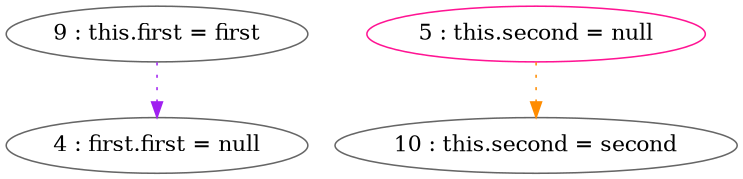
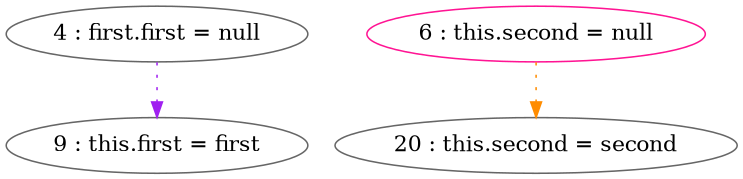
node "5 : this.second = null": label "5 : this.second = null" -> "6 : this.second = null"
edge "9 : this.first = first" -> "4 : first.first = null": reversed
node "10 : this.second = second": label "10 : this.second = second" -> "20 : this.second = second"
